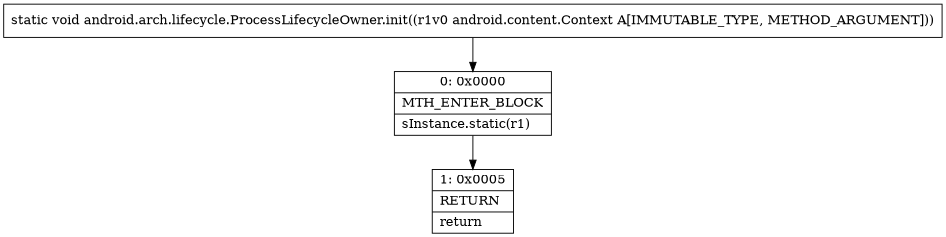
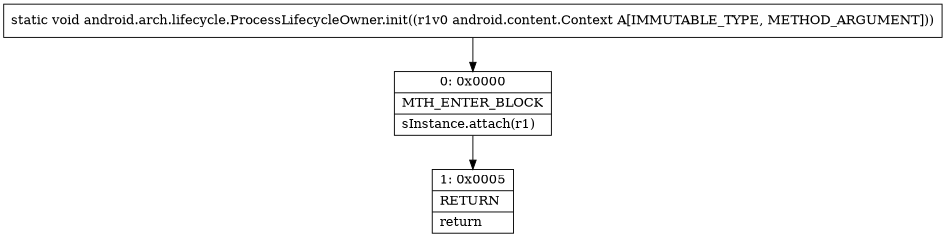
node "0: 0x0000": text "sInstance.static(r1)" -> "sInstance.attach(r1)"
